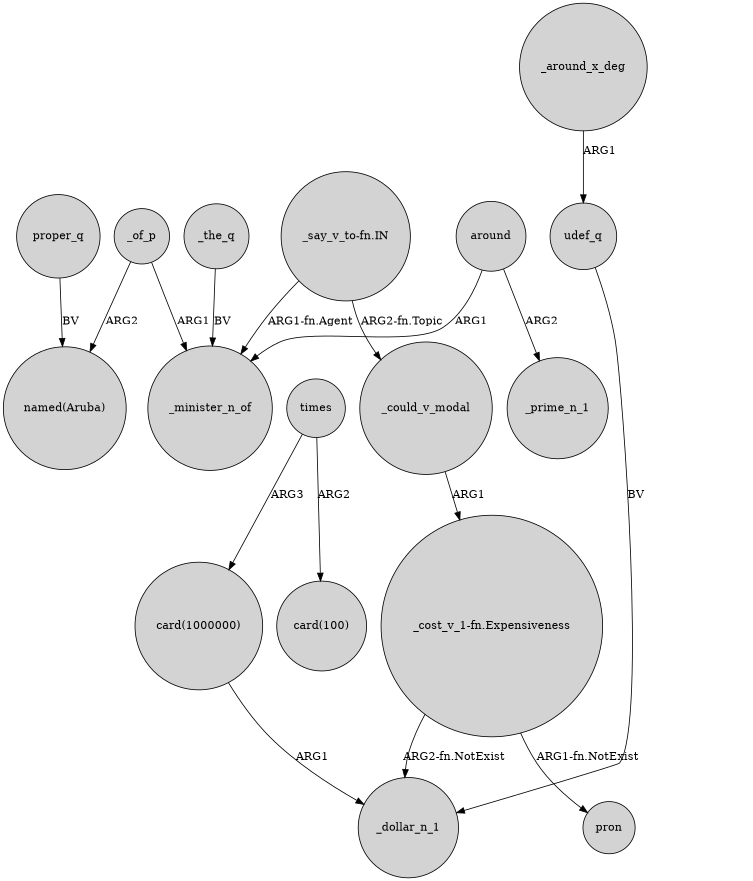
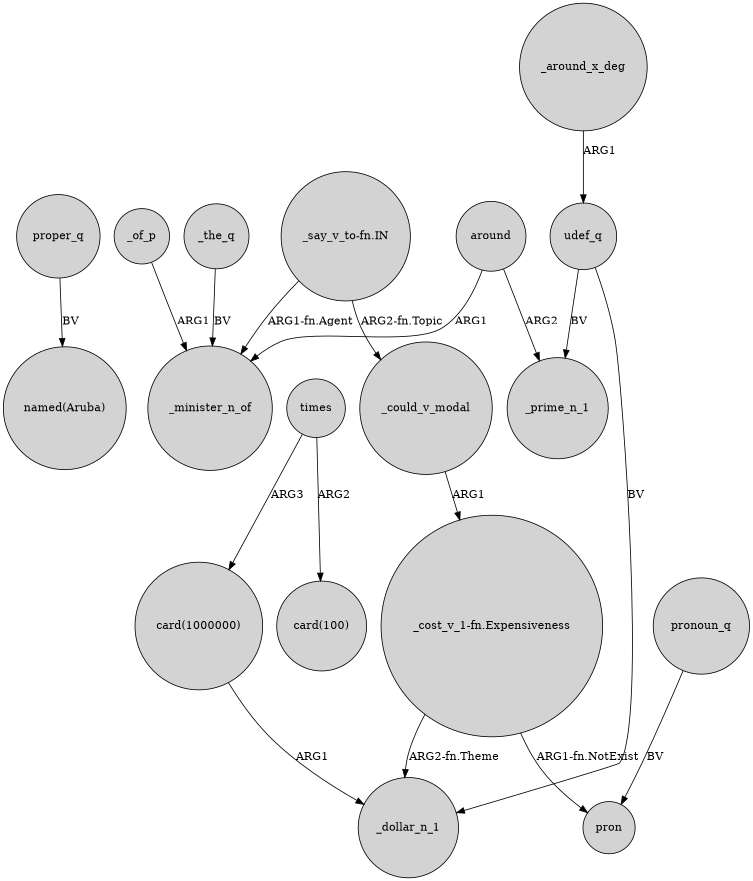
edge "_of_p" -> "named(Aruba)": removed, label "ARG2"
edge "udef_q" -> "_prime_n_1": added, label "BV"
node "pronoun_q": added
edge "_cost_v_1-fn.Expensiveness" -> "_dollar_n_1": label "ARG2-fn.NotExist" -> "ARG2-fn.Theme"
